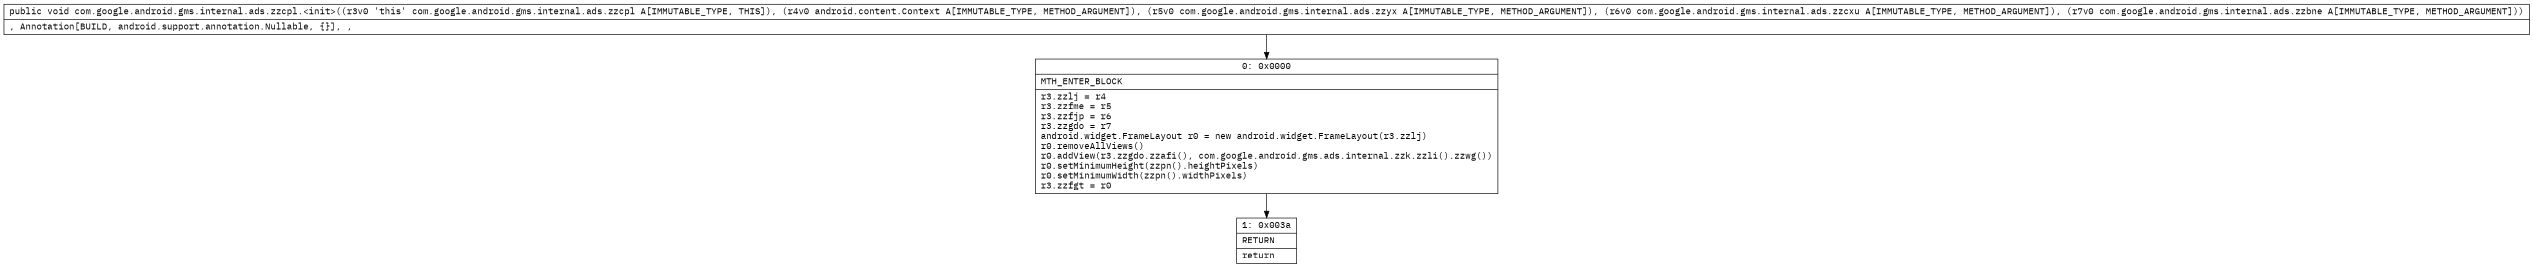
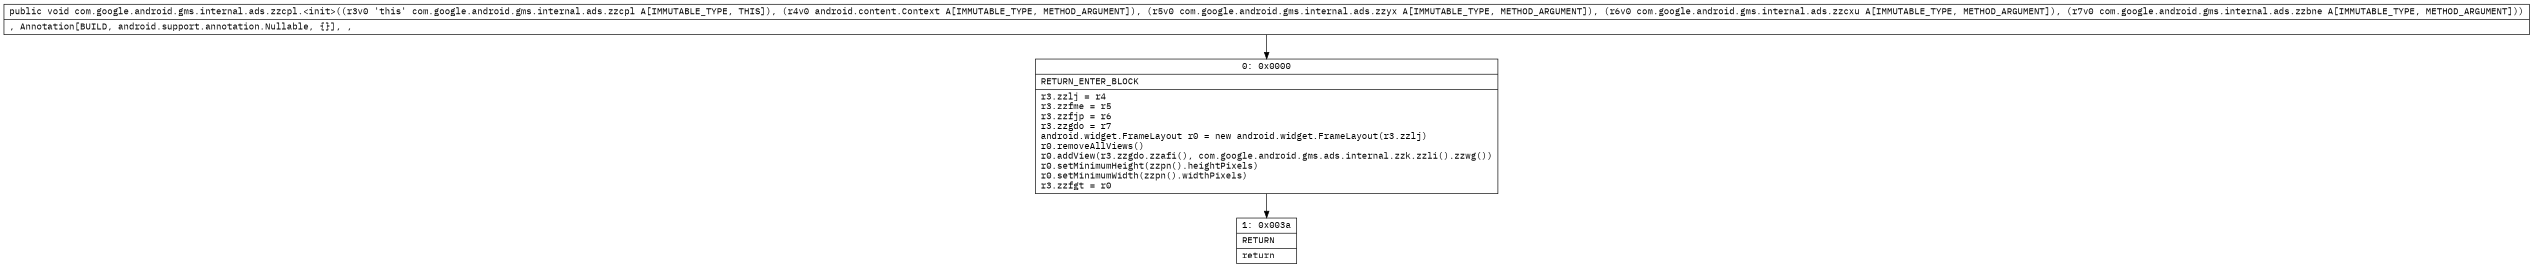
node "0: 0x0000": text "MTH_ENTER_BLOCK" -> "RETURN_ENTER_BLOCK"
